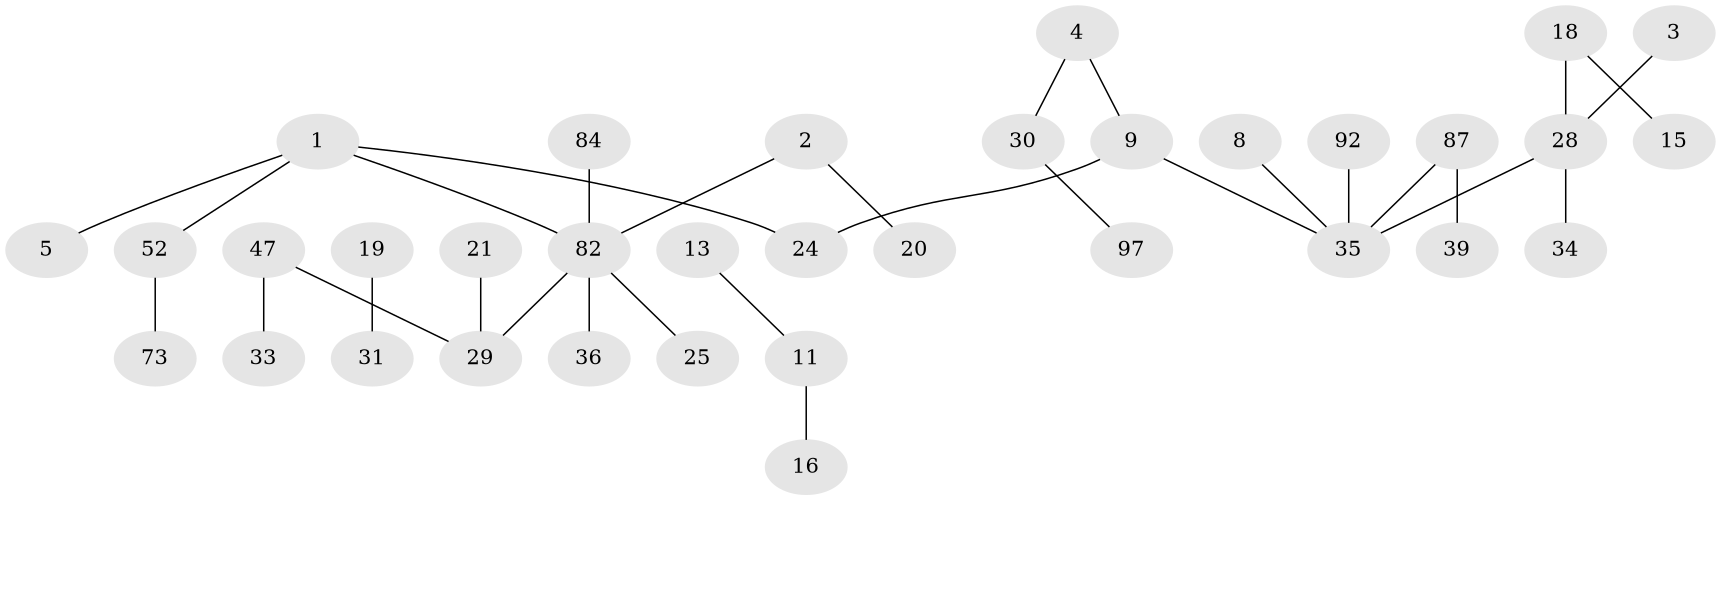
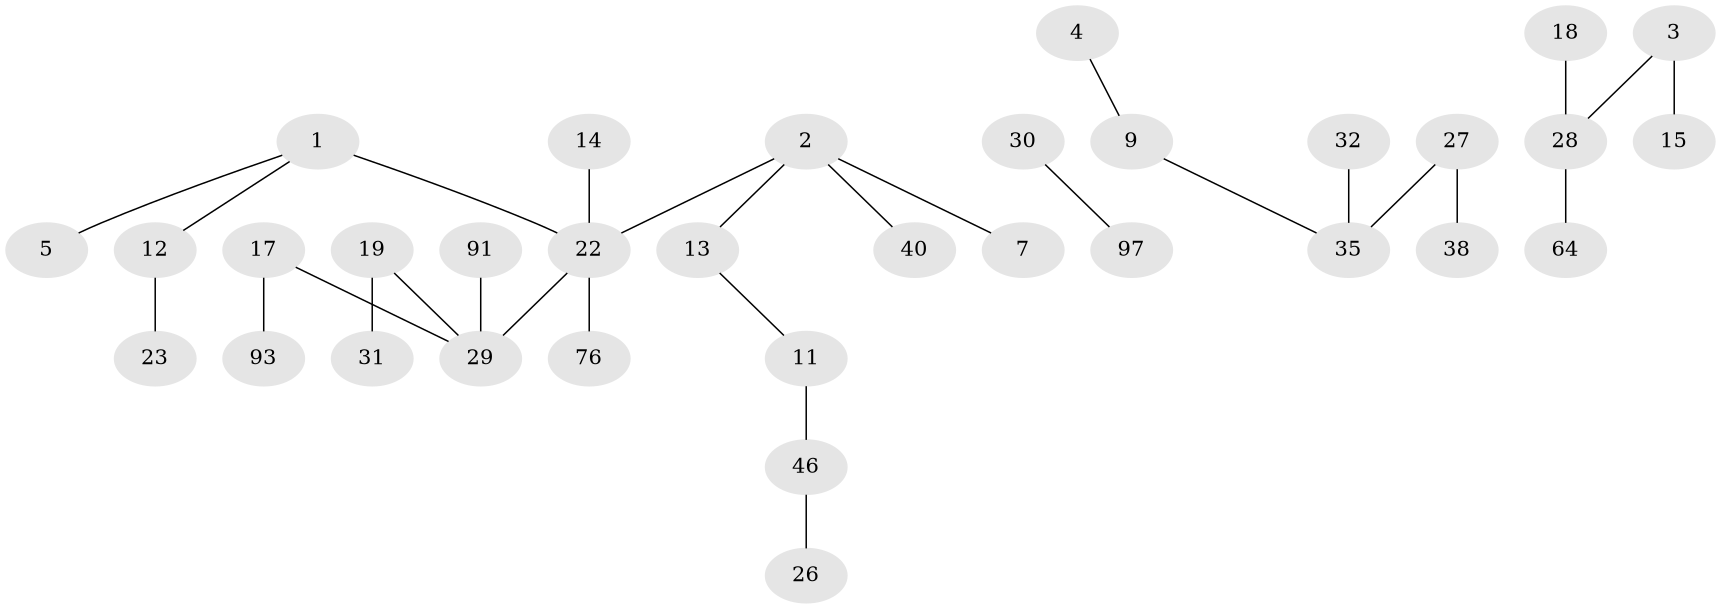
edge "18" -- "15": now "3" -- "15"
edge "4" -- "30": removed
node "84": label "84" -> "14"
node "8": removed
node "92": label "92" -> "32"
node "87": label "87" -> "27"
edge "28" -- "35": removed
edge "2" -- "13": added
node "52": label "52" -> "12"
node "47": label "47" -> "17"
node "21": label "21" -> "91"
node "82": label "82" -> "22"
node "24": removed
node "20": label "20" -> "40"
node "7": added
node "39": label "39" -> "38"
node "34": label "34" -> "64"
edge "19" -- "29": added
node "73": label "73" -> "23"
node "33": label "33" -> "93"
node "36": label "36" -> "76"
node "25": removed
node "16": label "16" -> "46"
node "26": added
